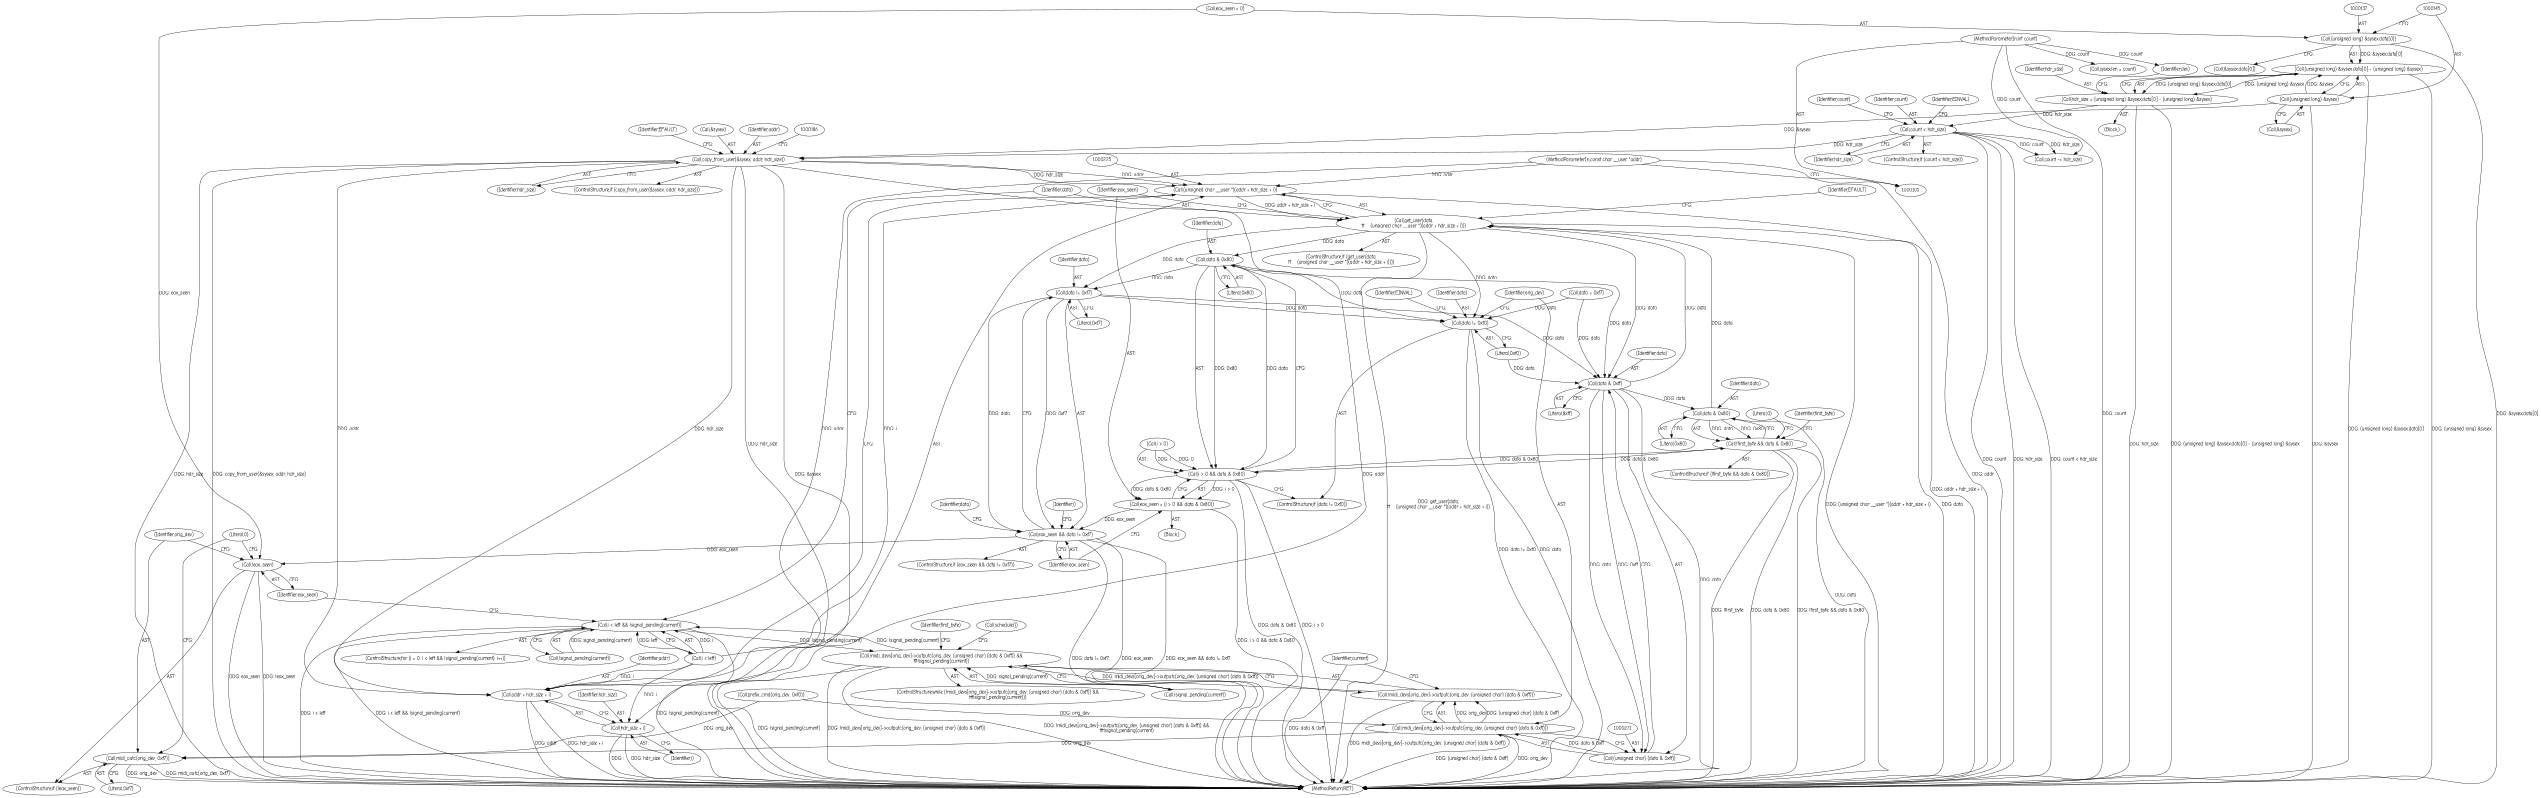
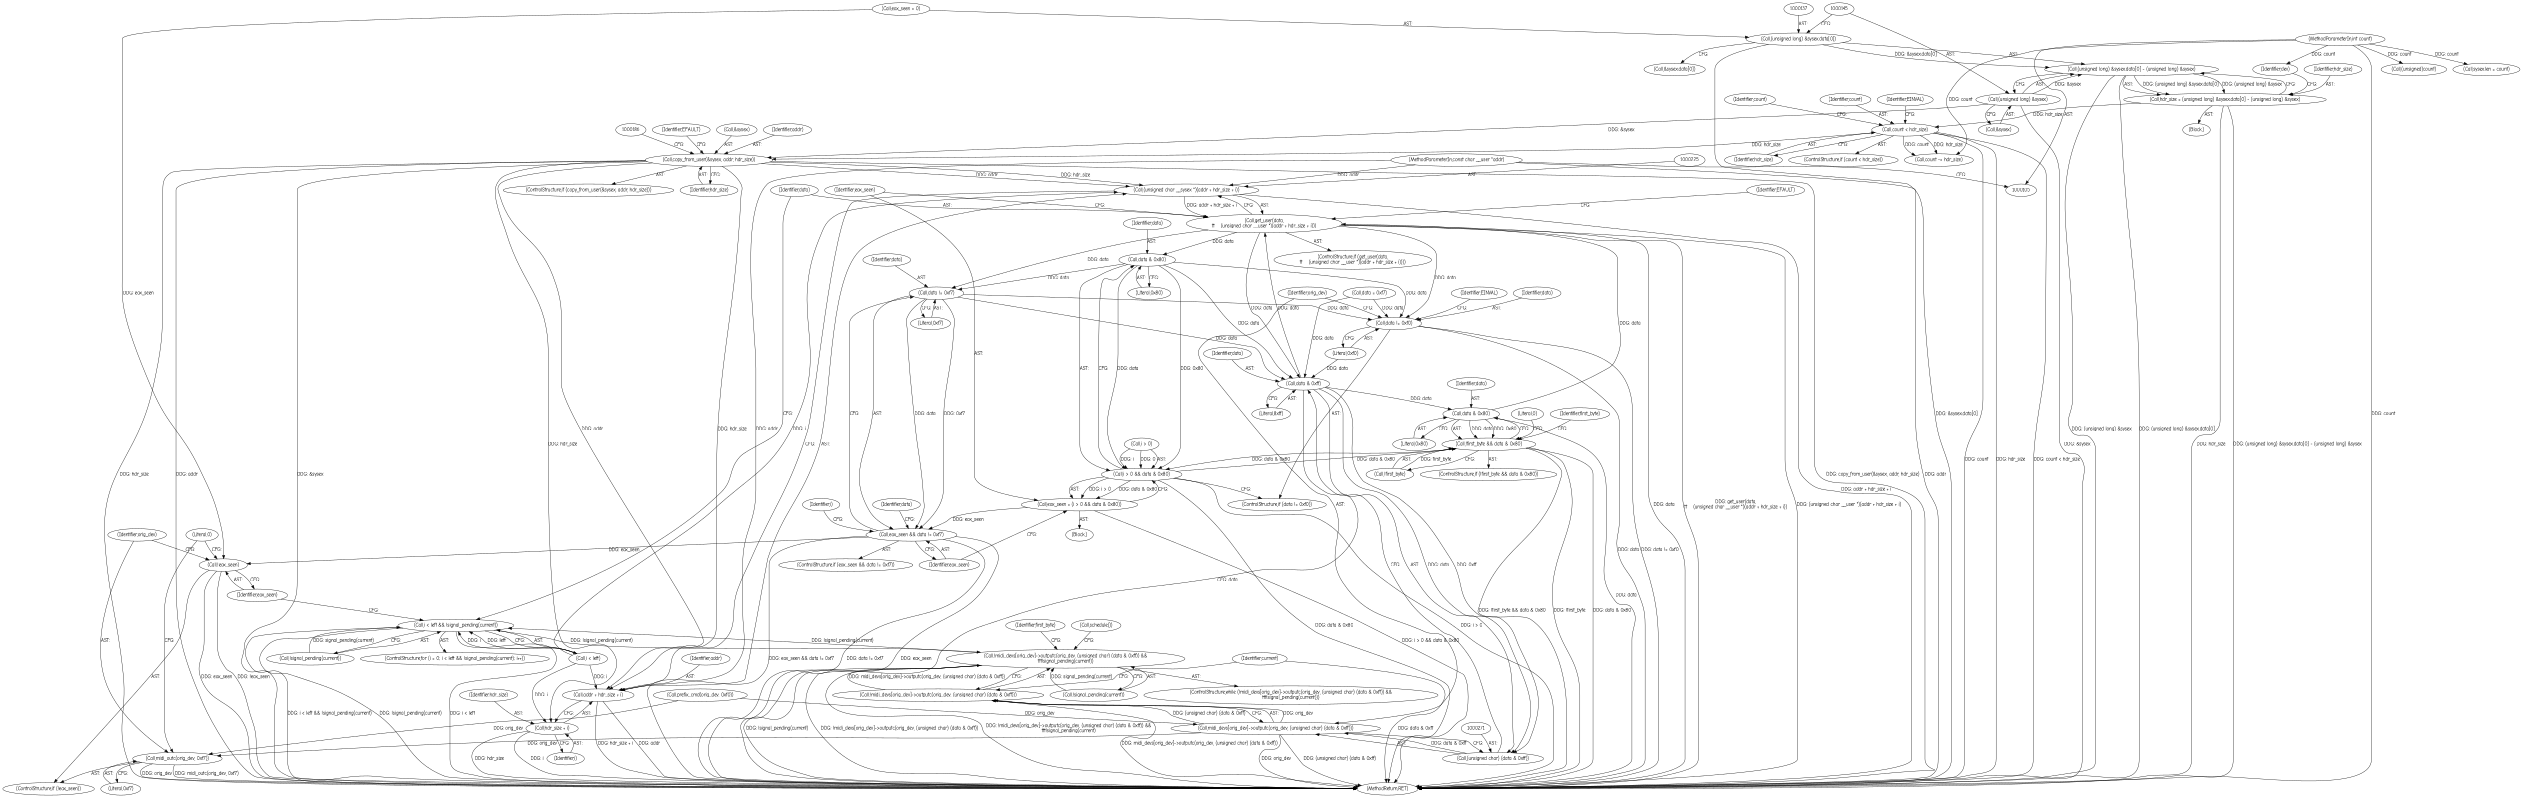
node "(Call,(unsigned)count)": added
node "(Call,(unsigned char __user *)(addr + hdr_size + i))": label "(Call,(unsigned char __user *)(addr + hdr_size + i))" -> "(Call,(unsigned char __sysex *)(addr + hdr_size + i))"
node "(Call,!first_byte)": added
edge "(Call,data & 0xff)" -> "(MethodReturn,RET)": label "DDG: data" -> "CFG: data"
